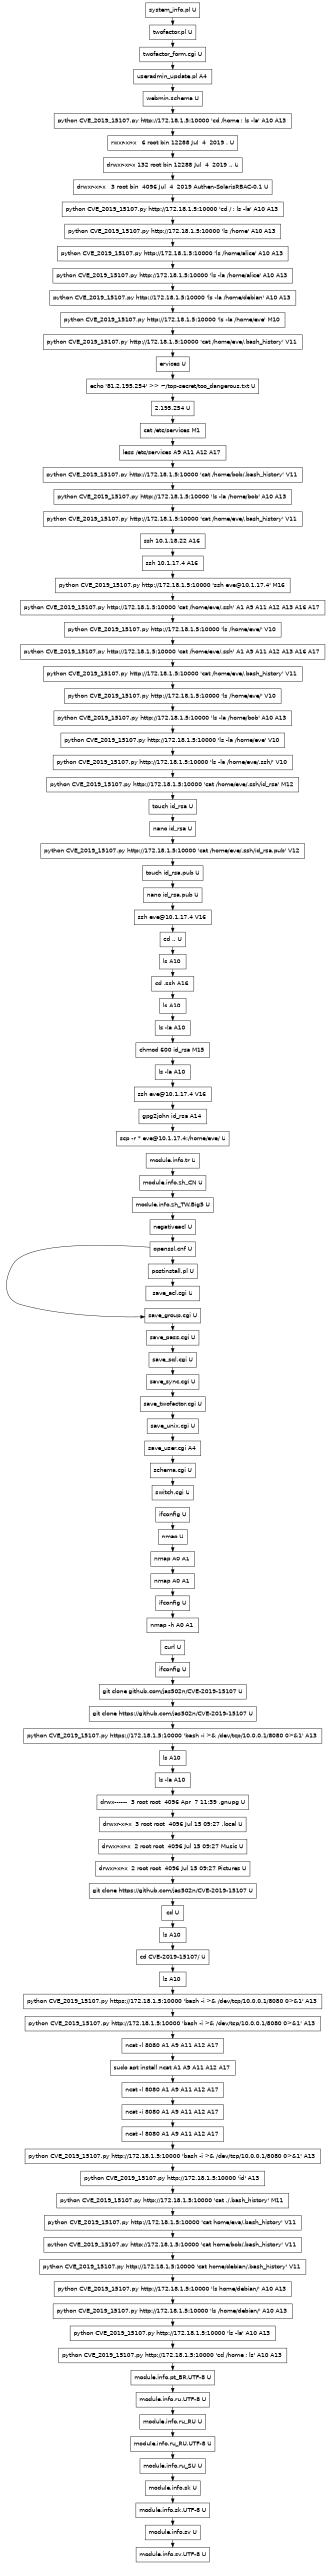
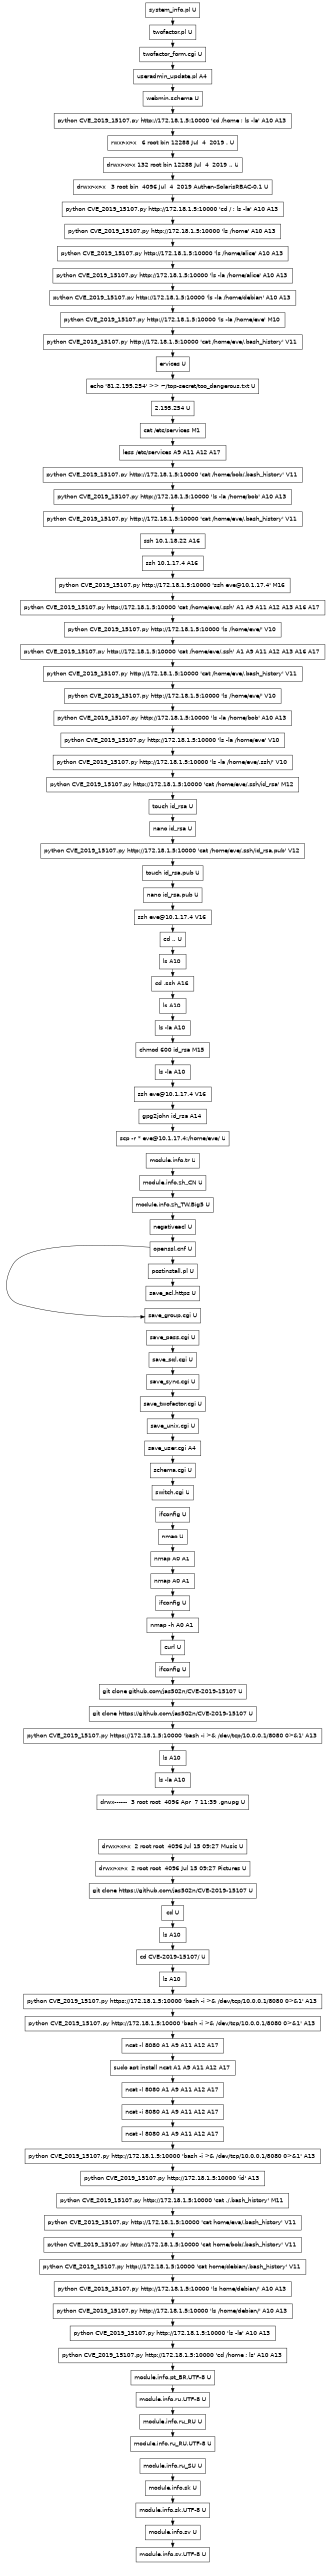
node "save_acl.cgi U": label "save_acl.cgi U" -> "save_acl.https U"
edge "save_group.cgi U" -> "save_pass.cgi U": removed
edge "nmap -h A0 A1" -> "curl U": added
node "drwxr-xr-x  3 root root  4096 Jul 15 09:27 .local U": removed
edge "module.info.ru_RU.UTF-8 U" -> "module.info.ru_SU U": removed
